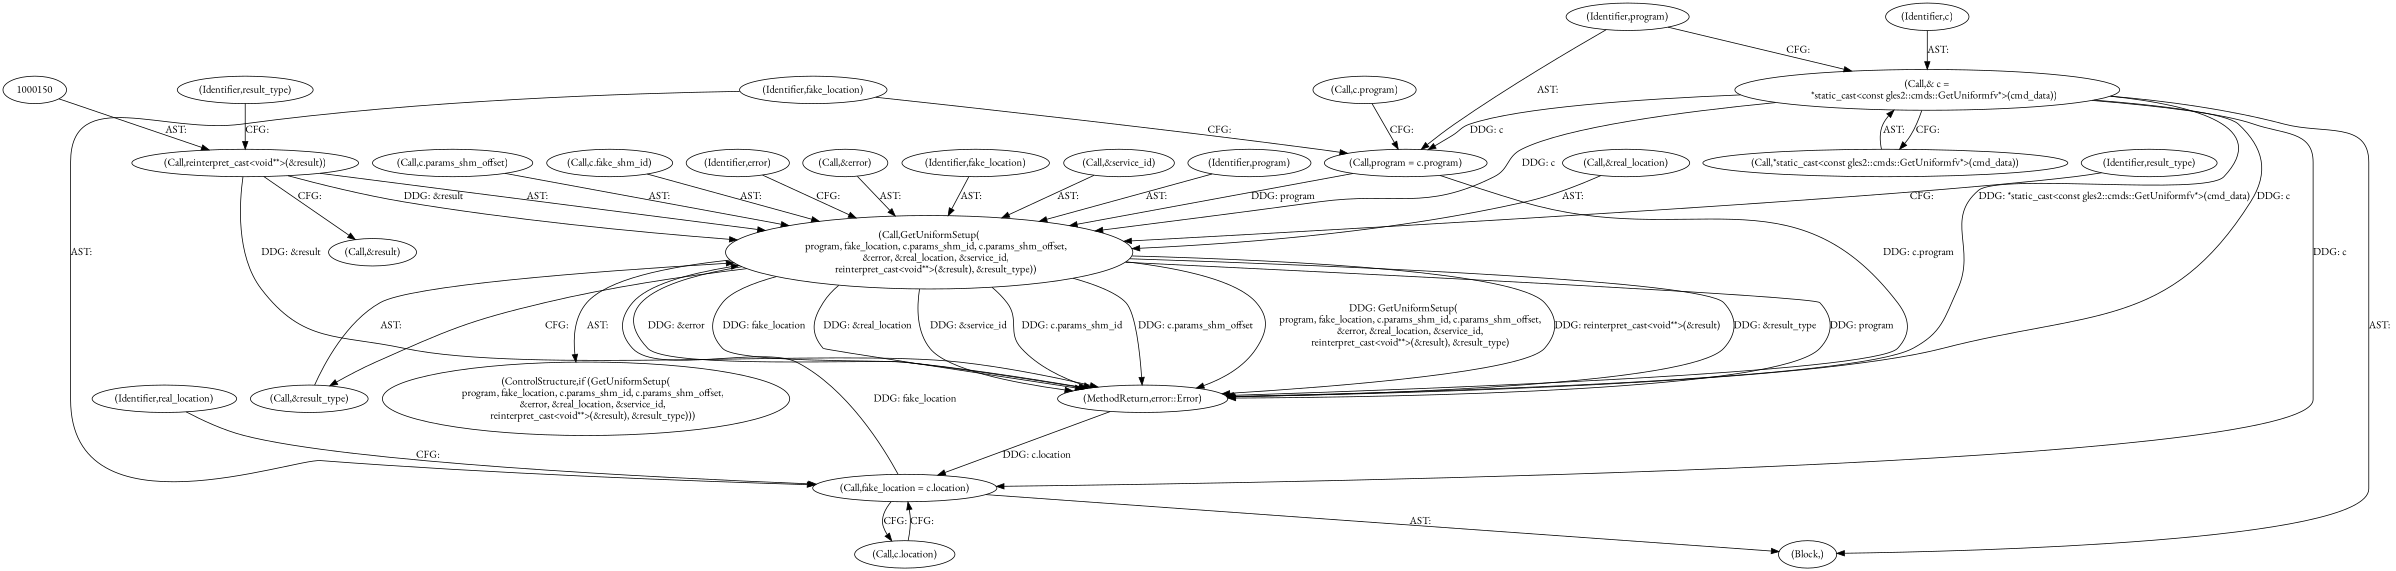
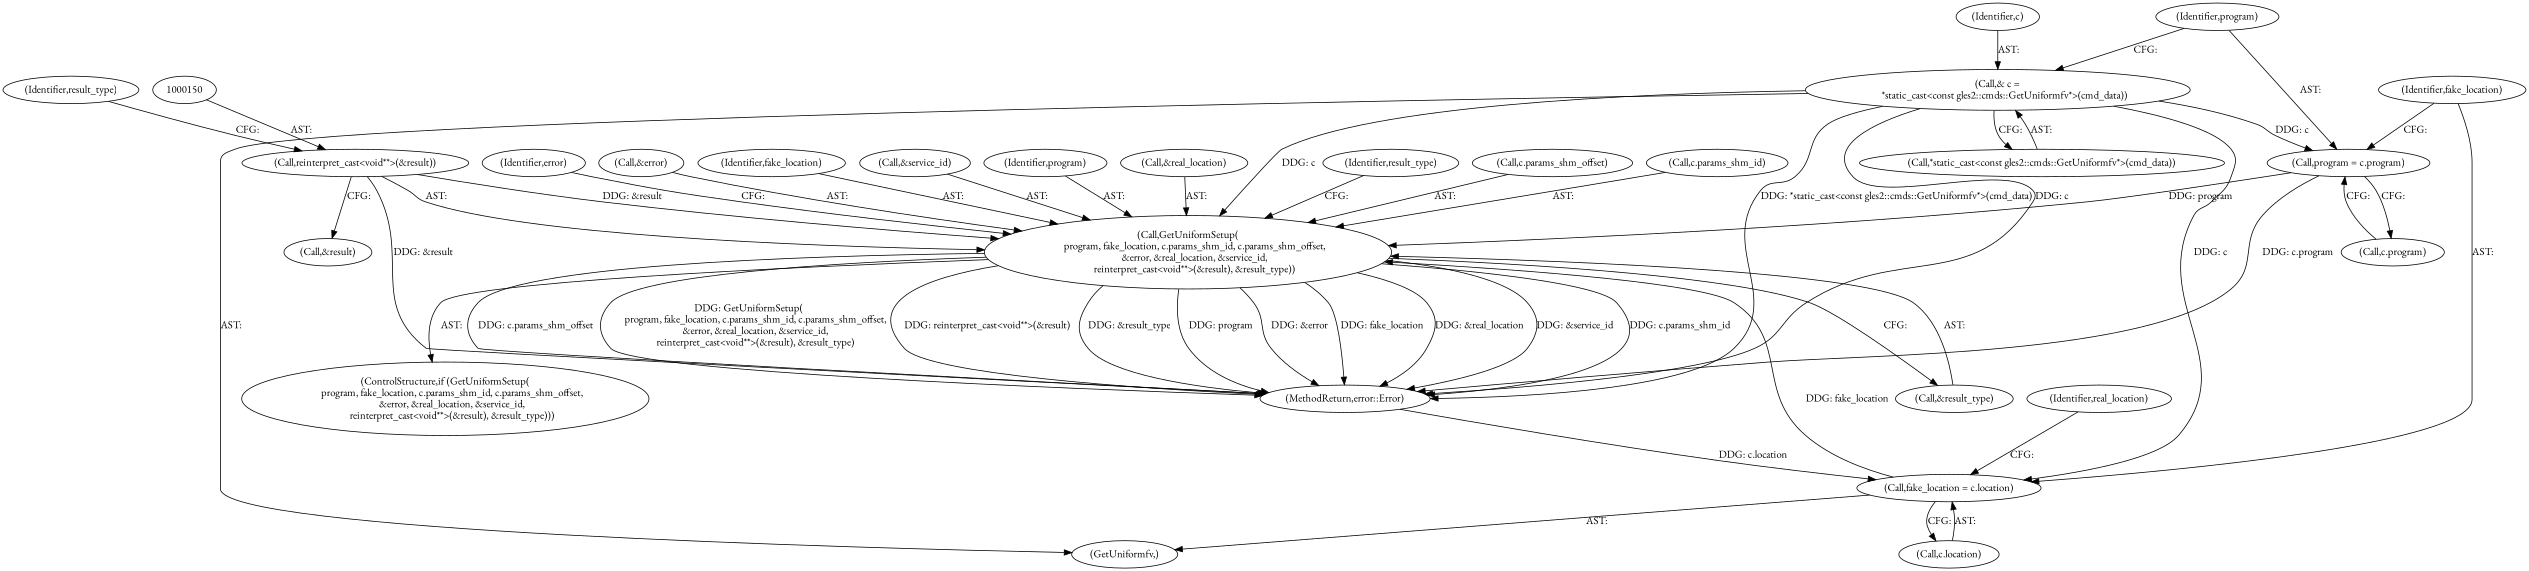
node "(Call,c.fake_shm_id)": label "(Call,c.fake_shm_id)" -> "(Call,c.params_shm_id)"
edge "(Call,program = c.program)" -> "(Call,c.program)": added, label "CFG:"
edge "(Call,c.location)" -> "(Call,fake_location = c.location)": label "CFG: " -> "AST: "
node "(Block,)": label "(Block,)" -> "(GetUniformfv,)"
